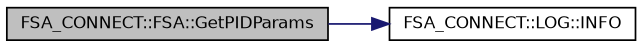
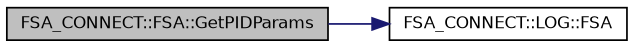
node "FSA_CONNECT::LOG::INFO": label "FSA_CONNECT::LOG::INFO" -> "FSA_CONNECT::LOG::FSA"
